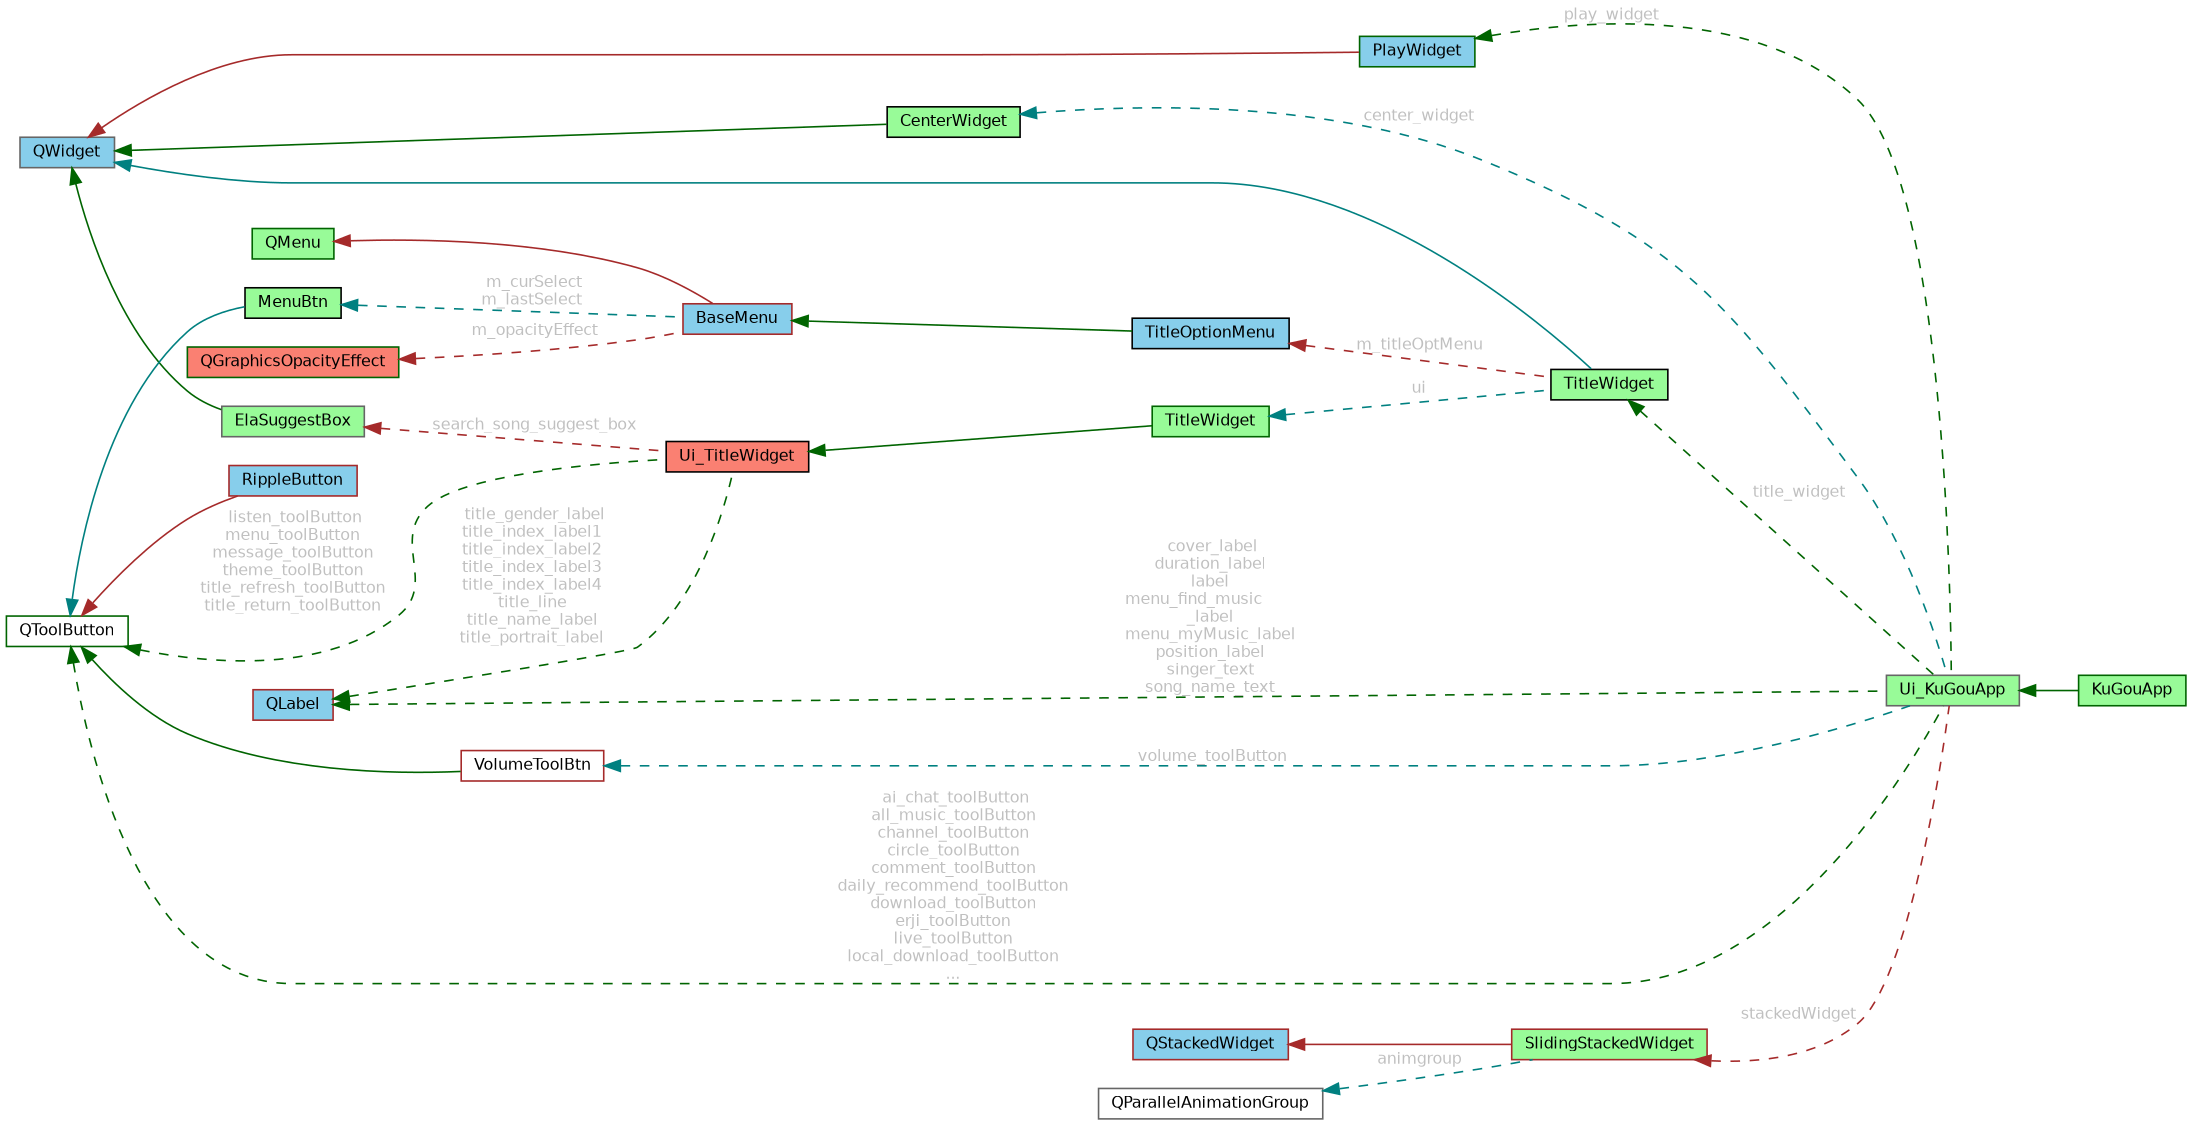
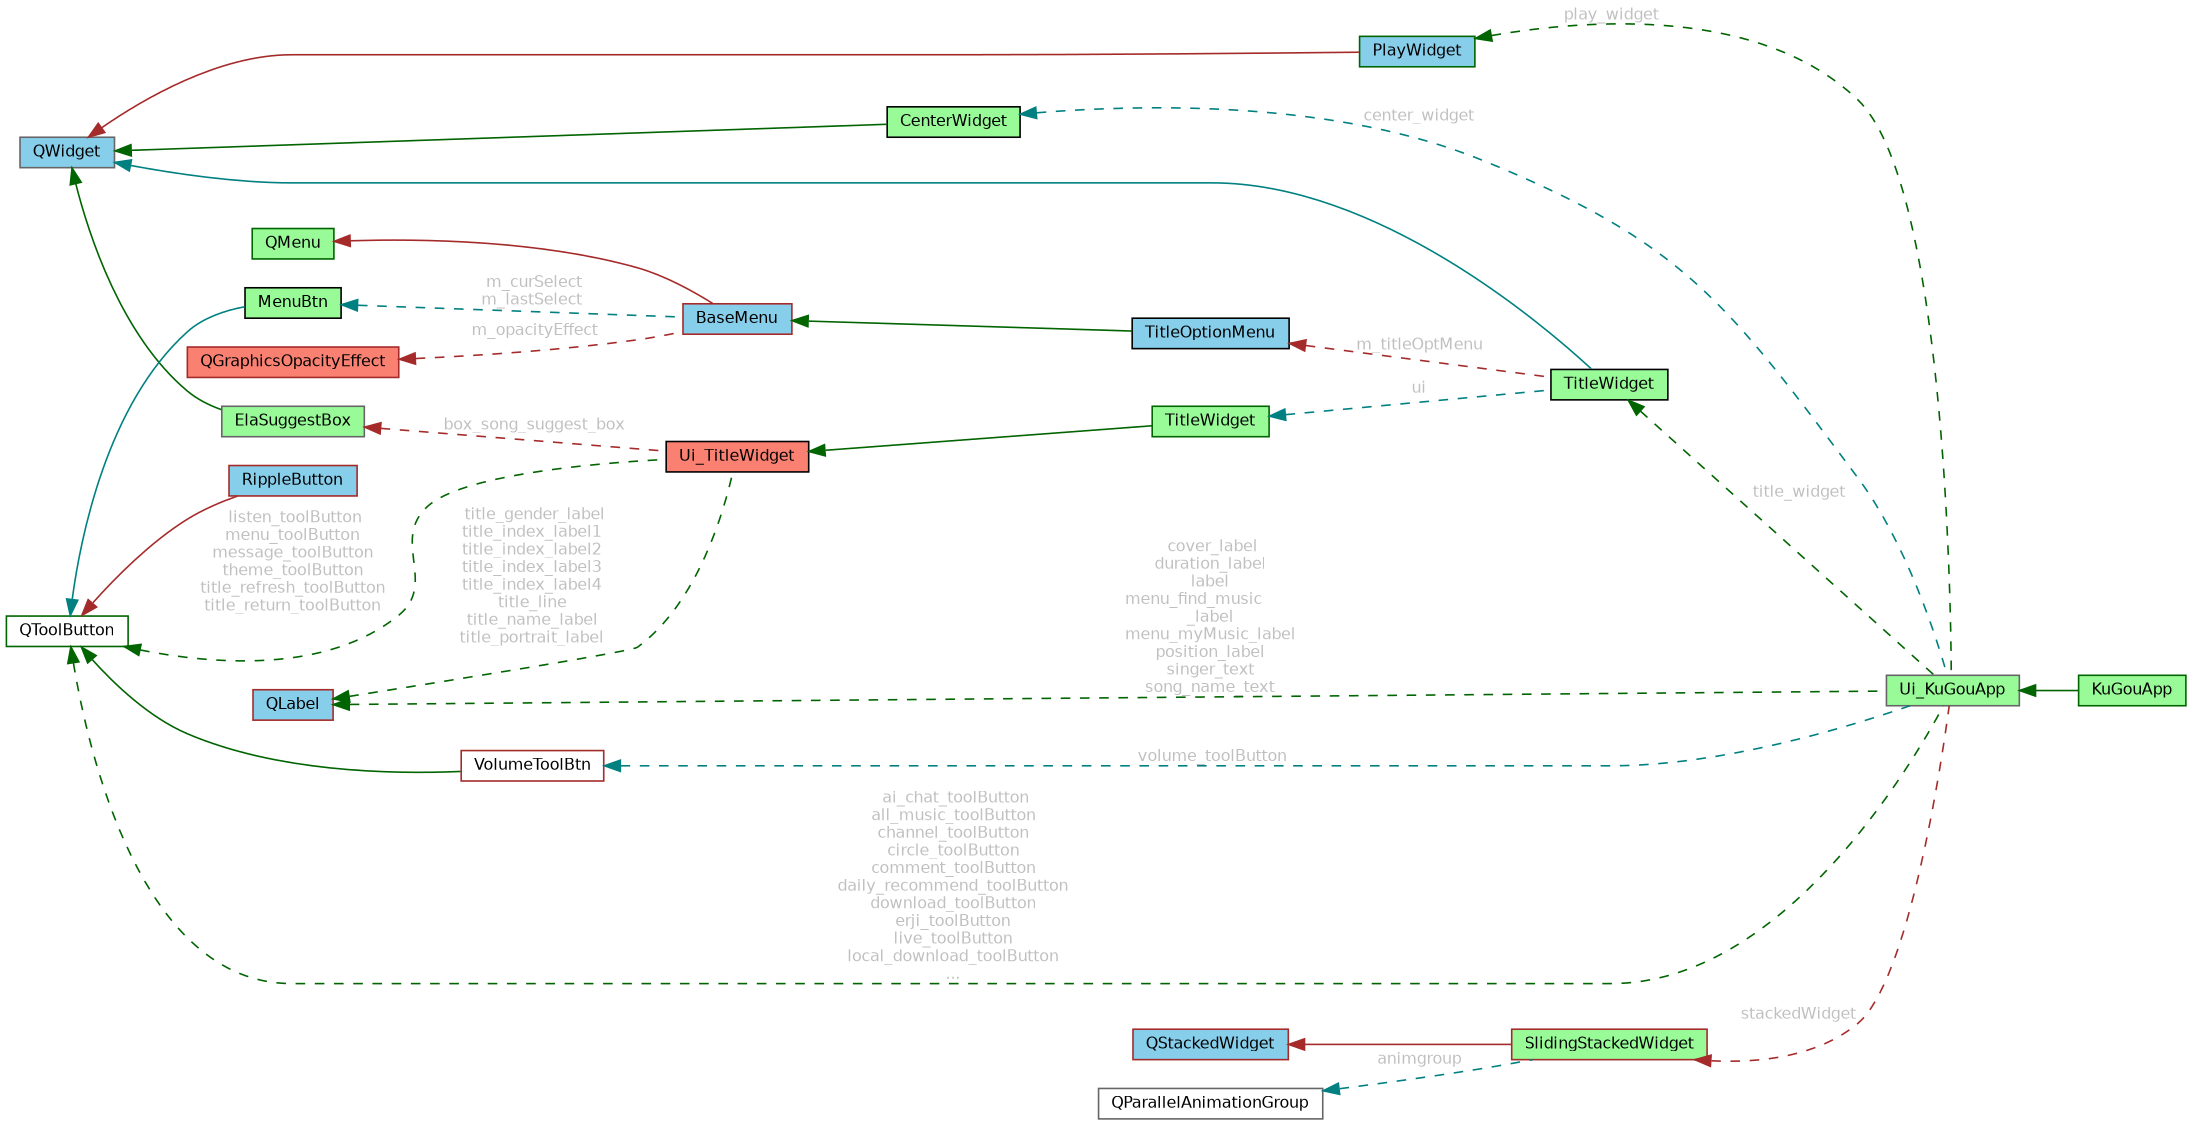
node "QGraphicsOpacityEffect": color darkgreen -> brown
edge "Ui_TitleWidget" -> "ElaSuggestBox": label " search_song_suggest_box" -> " box_song_suggest_box"
